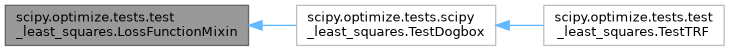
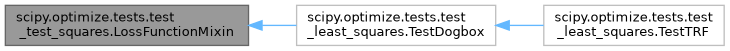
node "scipy.optimize.tests.test _least_squares.LossFunctionMixin": label "scipy.optimize.tests.test _least_squares.LossFunctionMixin" -> "scipy.optimize.tests.test _test_squares.LossFunctionMixin"
node "scipy.optimize.tests.scipy _least_squares.TestDogbox": label "scipy.optimize.tests.scipy _least_squares.TestDogbox" -> "scipy.optimize.tests.test _least_squares.TestDogbox"
